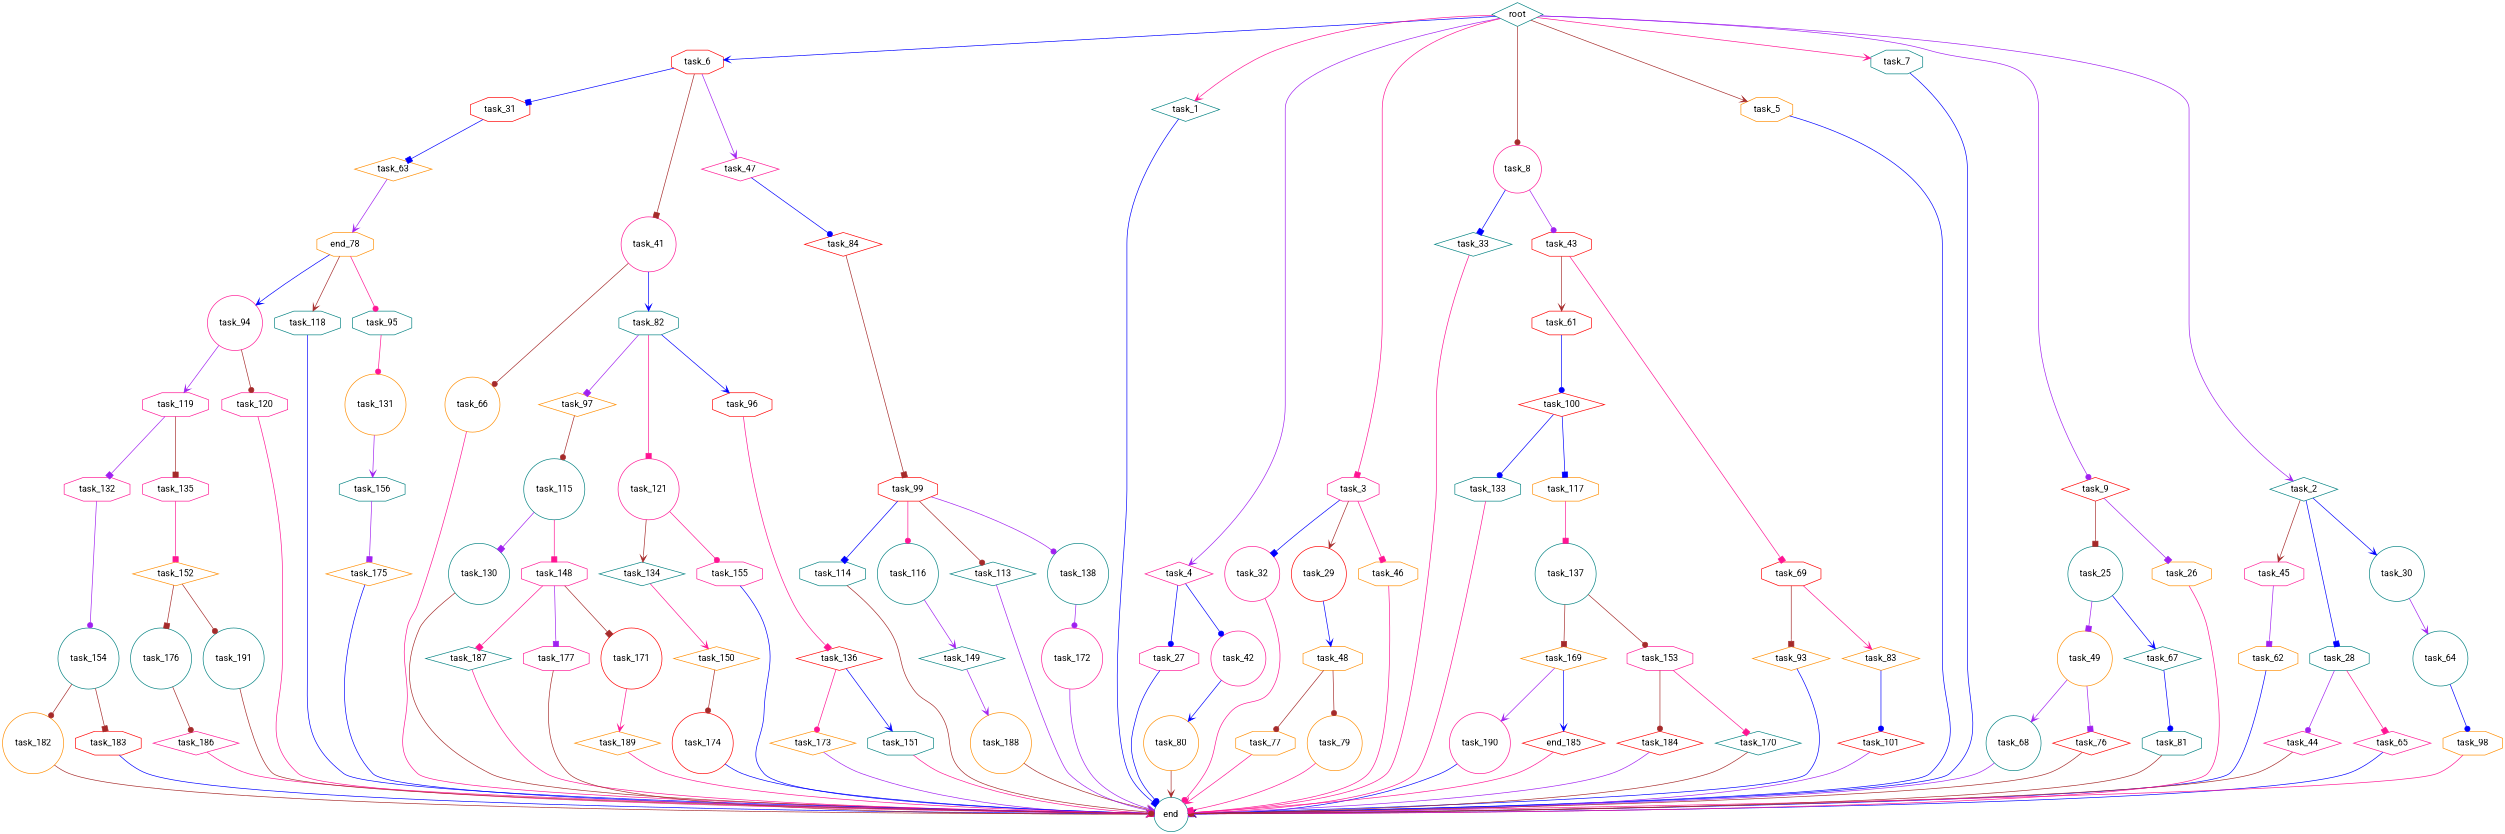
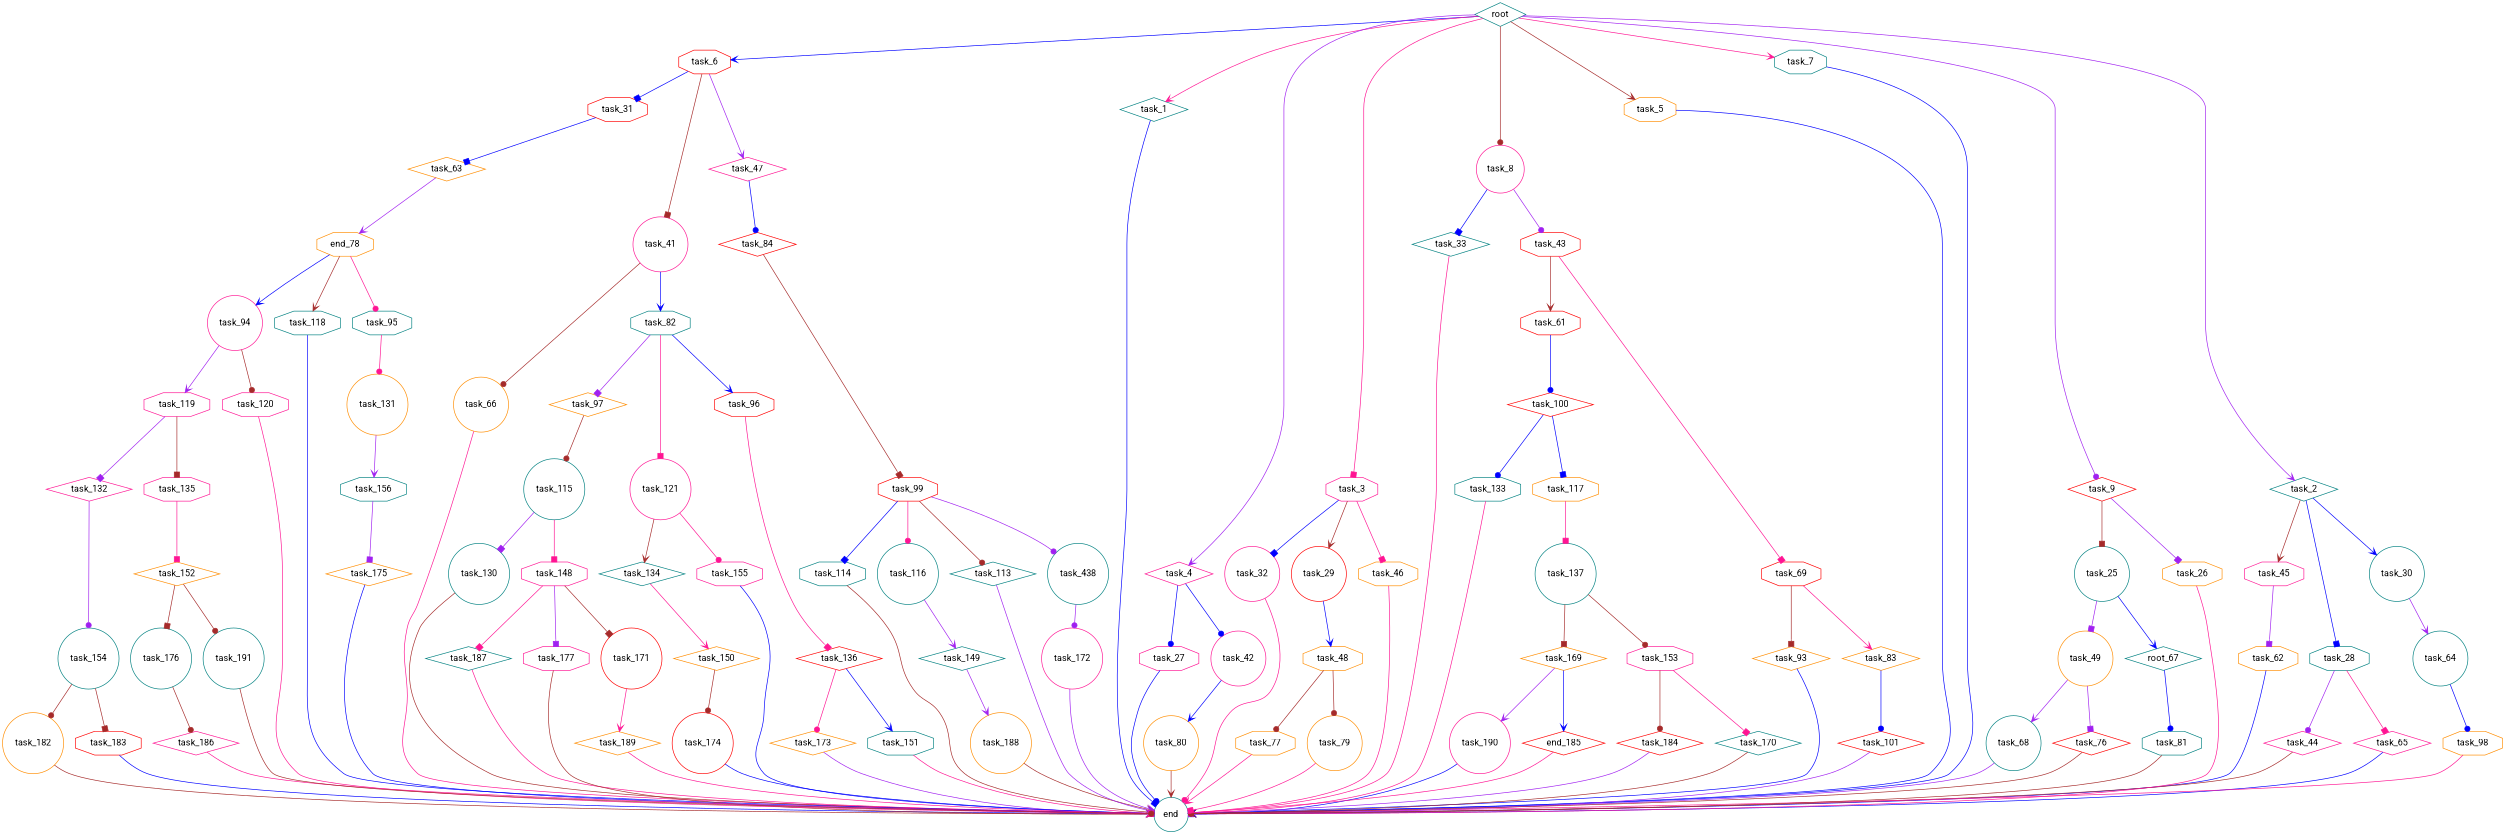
node "task_132": shape octagon -> diamond
node "task_138": label "task_138" -> "task_438"
node "task_67": label "task_67" -> "root_67"
